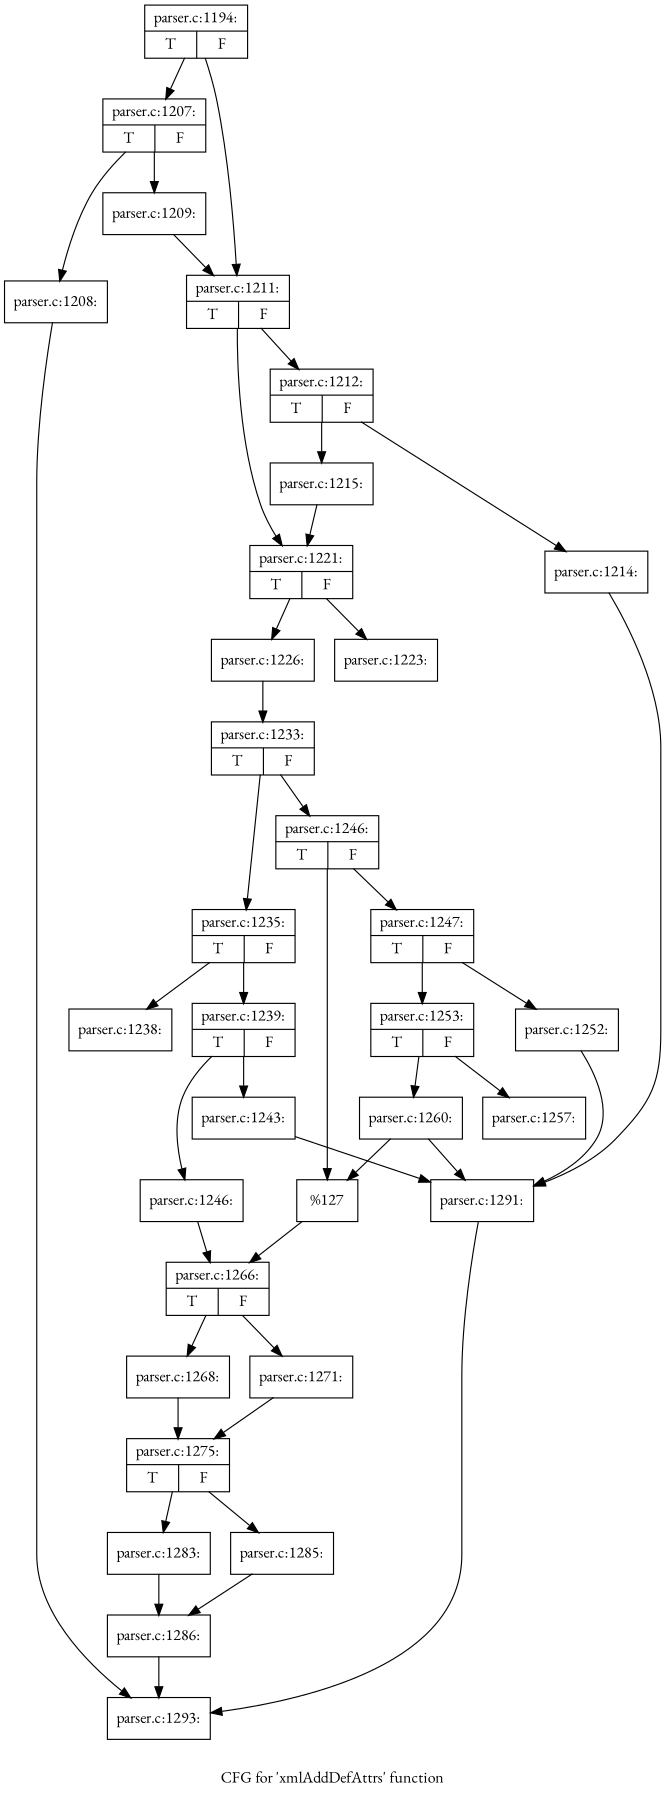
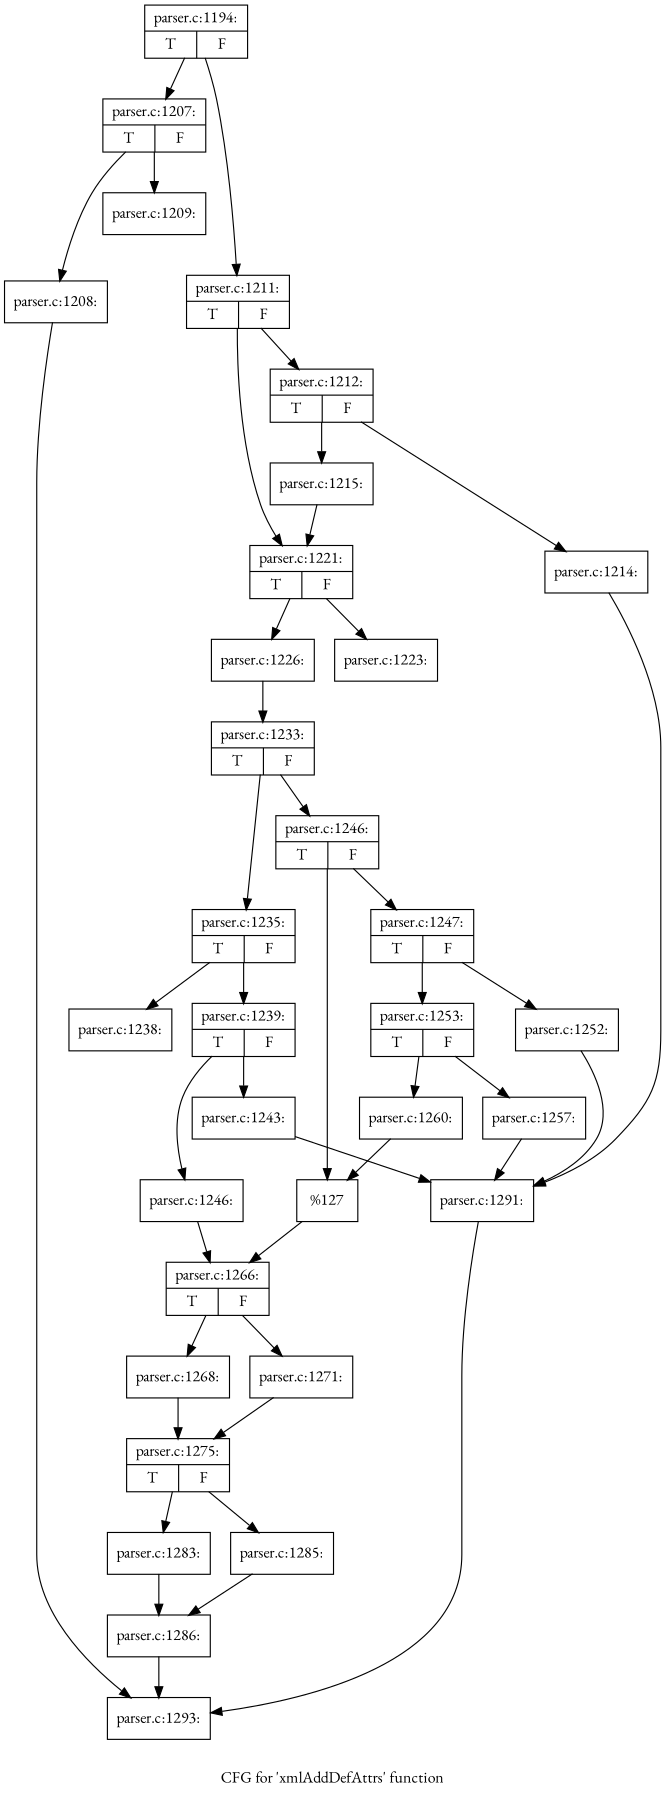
edge "parser.c:1209:" -> "parser.c:1211:": removed
edge "parser.c:1260:" -> "parser.c:1291:": now "parser.c:1257:" -> "parser.c:1291:"
